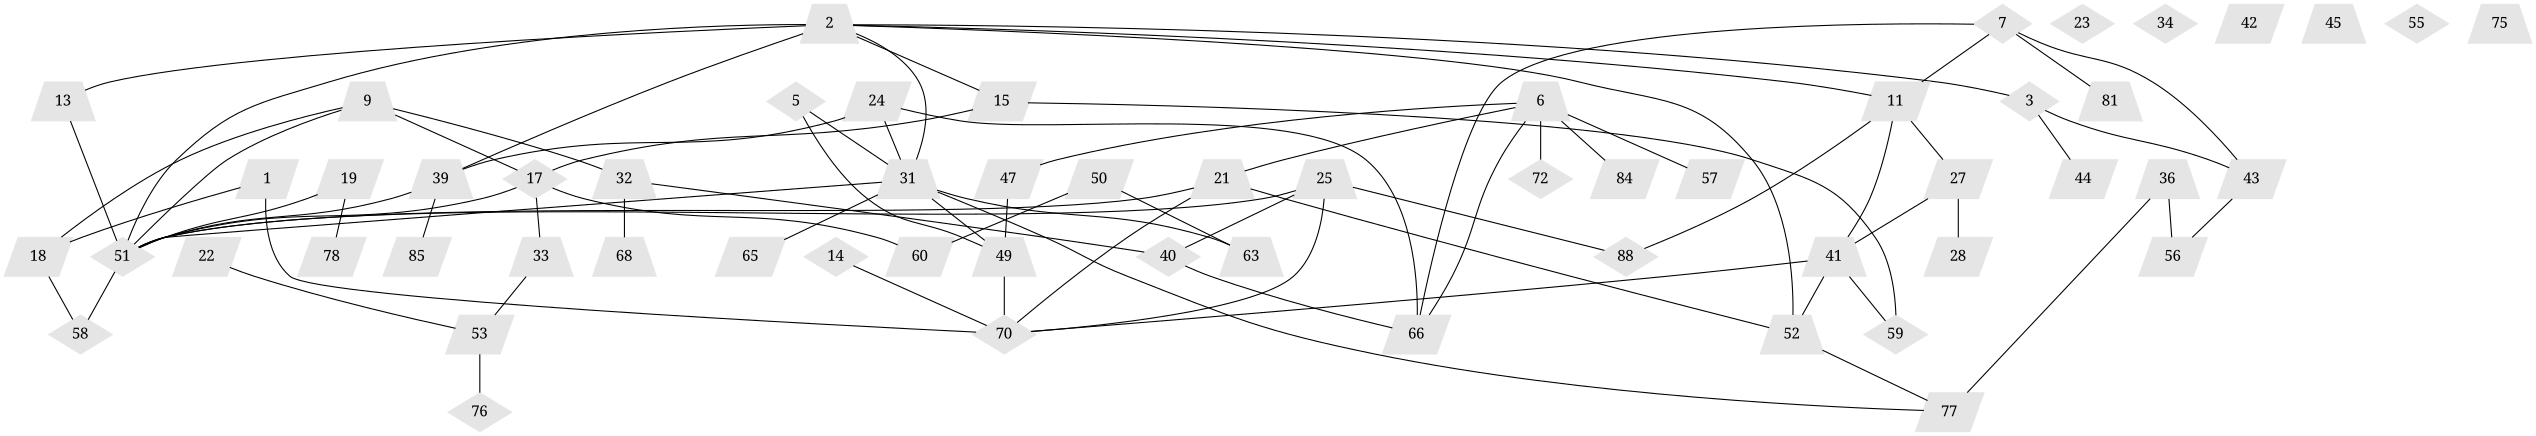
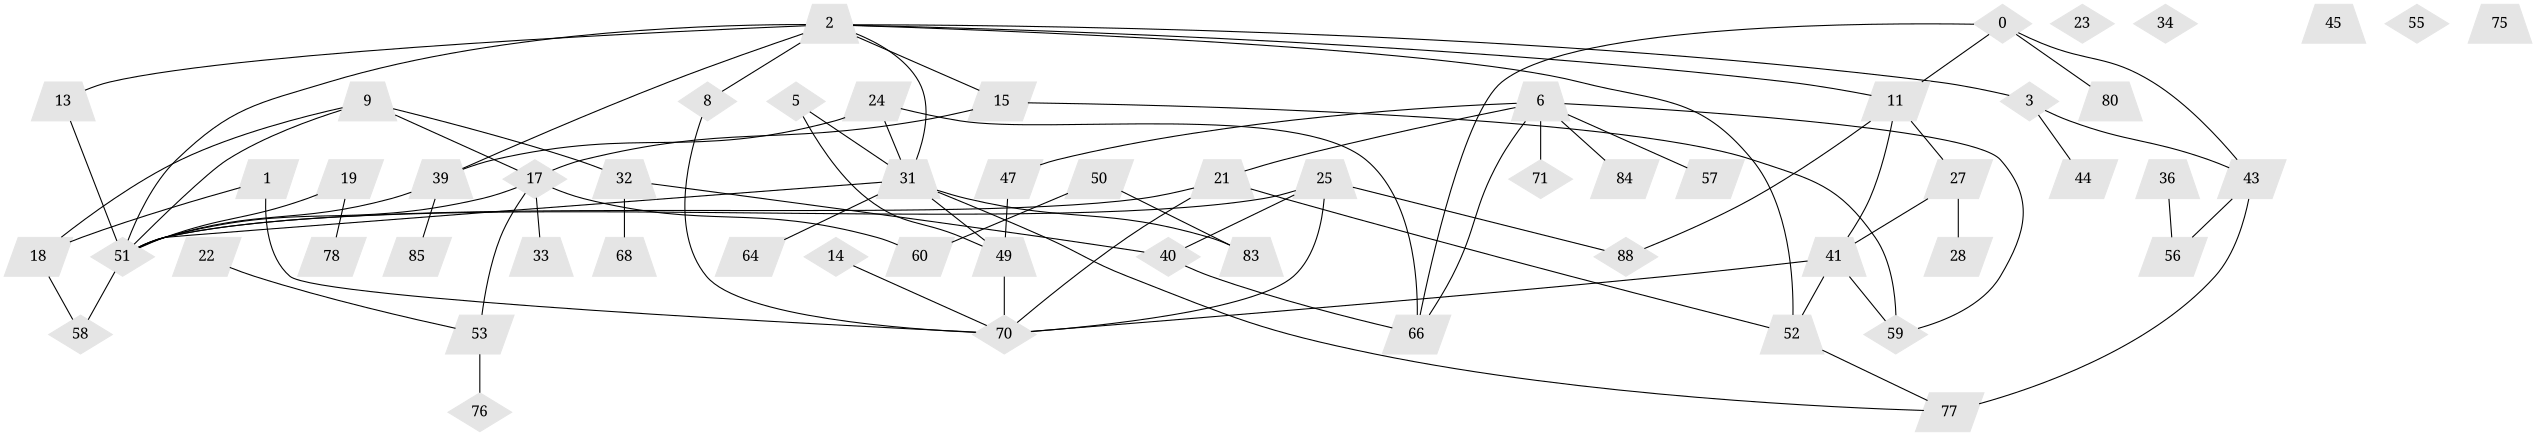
node "7": label "7" -> "0"
node "42": removed
node "8": added
node "81": label "81" -> "80"
edge "6" -- "59": added
node "72": label "72" -> "71"
node "65": label "65" -> "64"
node "63": label "63" -> "83"
edge "33" -- "53": now "17" -- "53"
edge "36" -- "77": now "43" -- "77"
